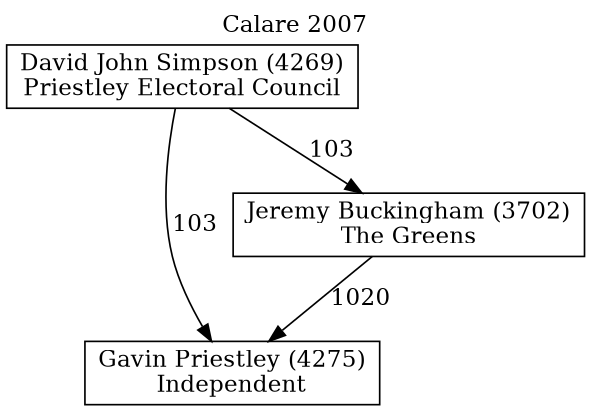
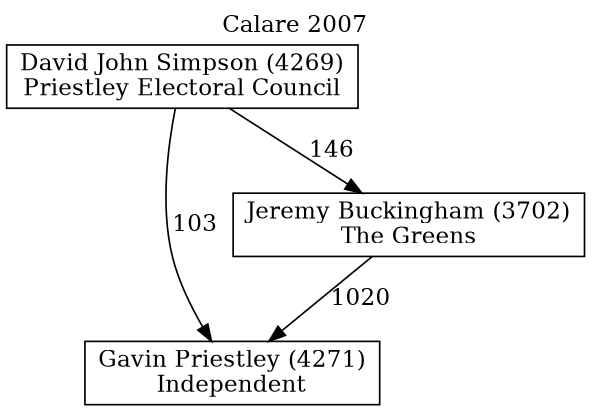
edge "David John Simpson (4269) Priestley Electoral Council" -> "Jeremy Buckingham (3702) The Greens": label "103" -> "146"
node "Gavin Priestley (4275) Independent": label "Gavin Priestley (4275) Independent" -> "Gavin Priestley (4271) Independent"
